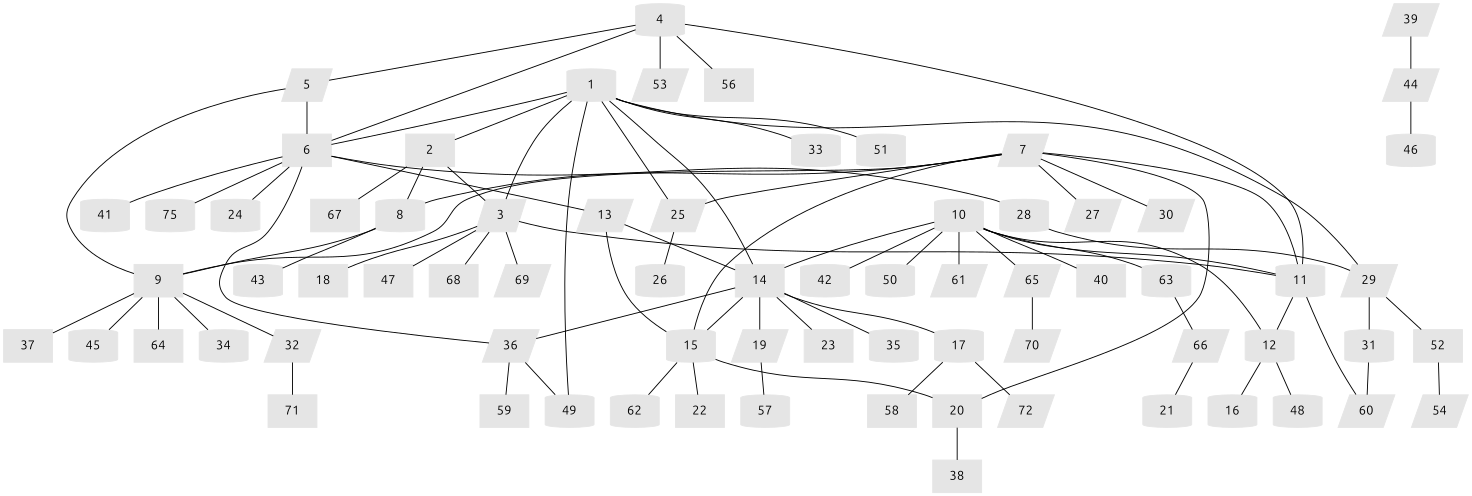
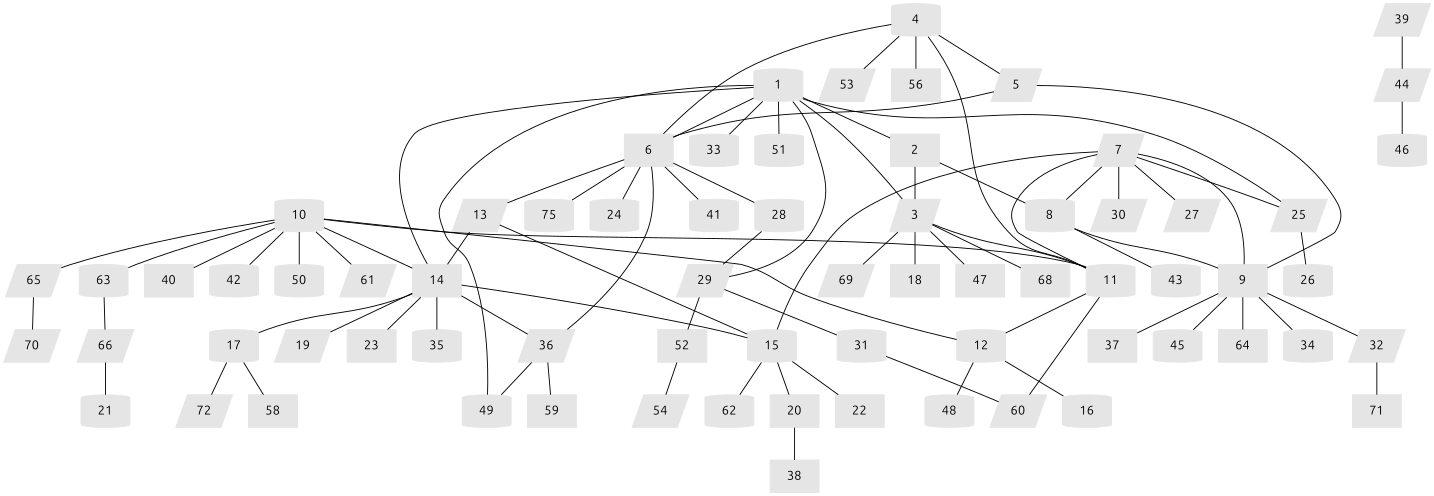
node "67": removed
edge "7" -- "20": removed
node "57": removed
